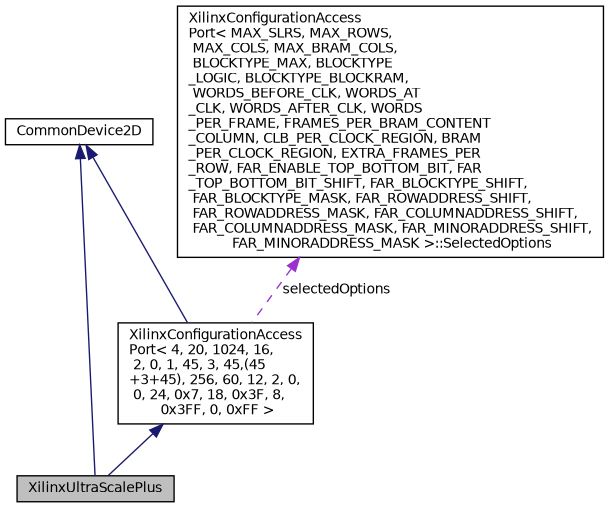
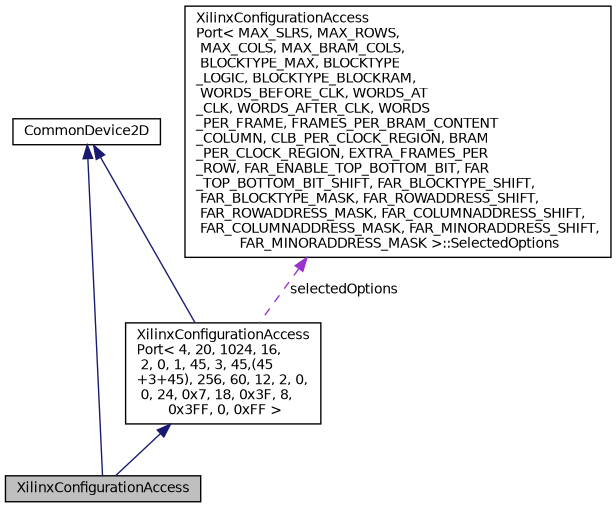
node "XilinxUltraScalePlus": label "XilinxUltraScalePlus" -> "XilinxConfigurationAccess"
